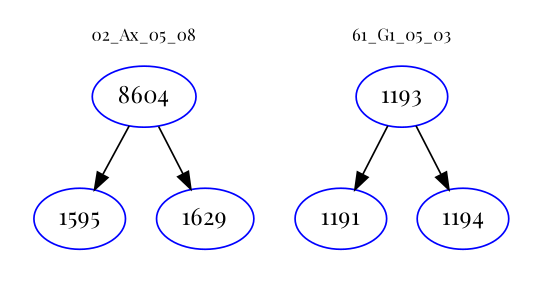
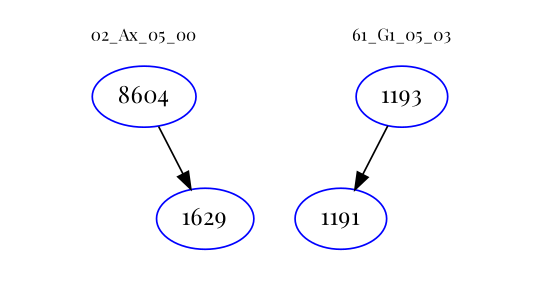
cluster "02_Ax_05_08": label "02_Ax_05_08" -> "02_Ax_05_00"
node "1595": removed
node "1194": removed
